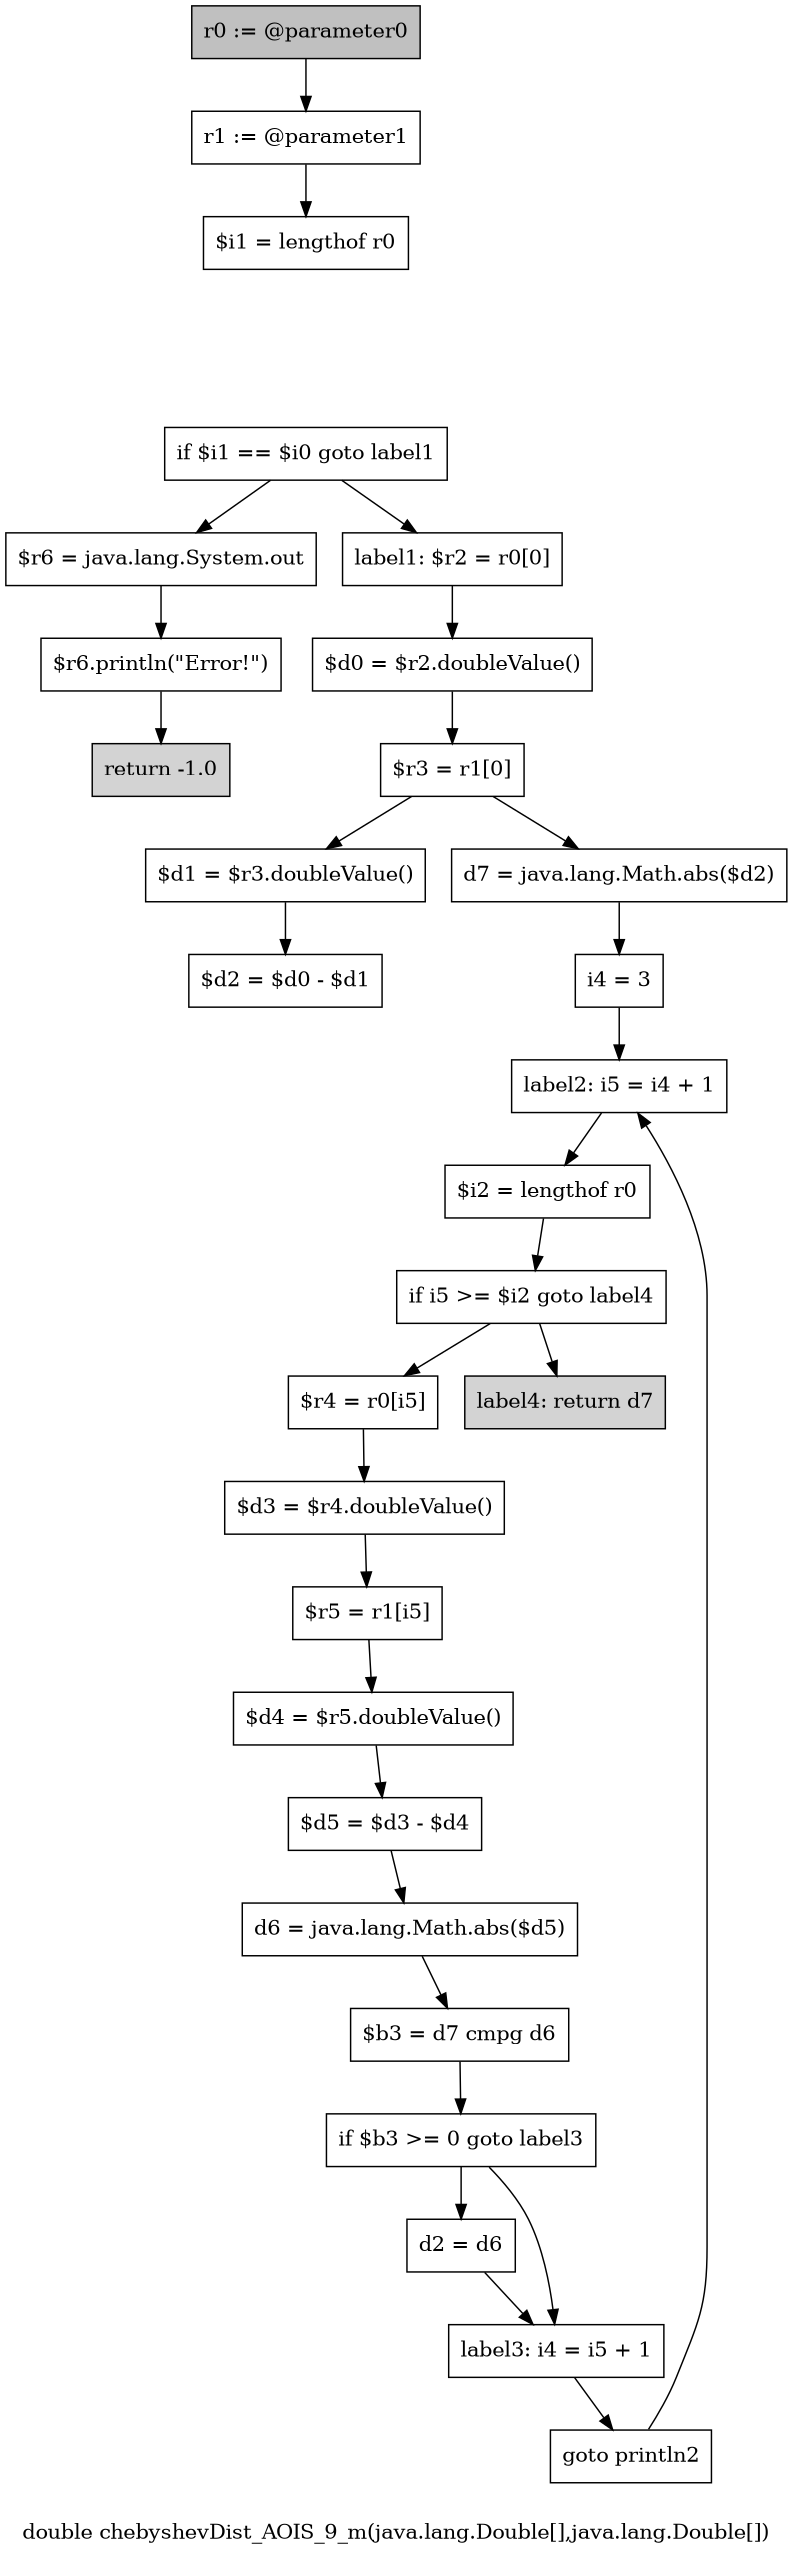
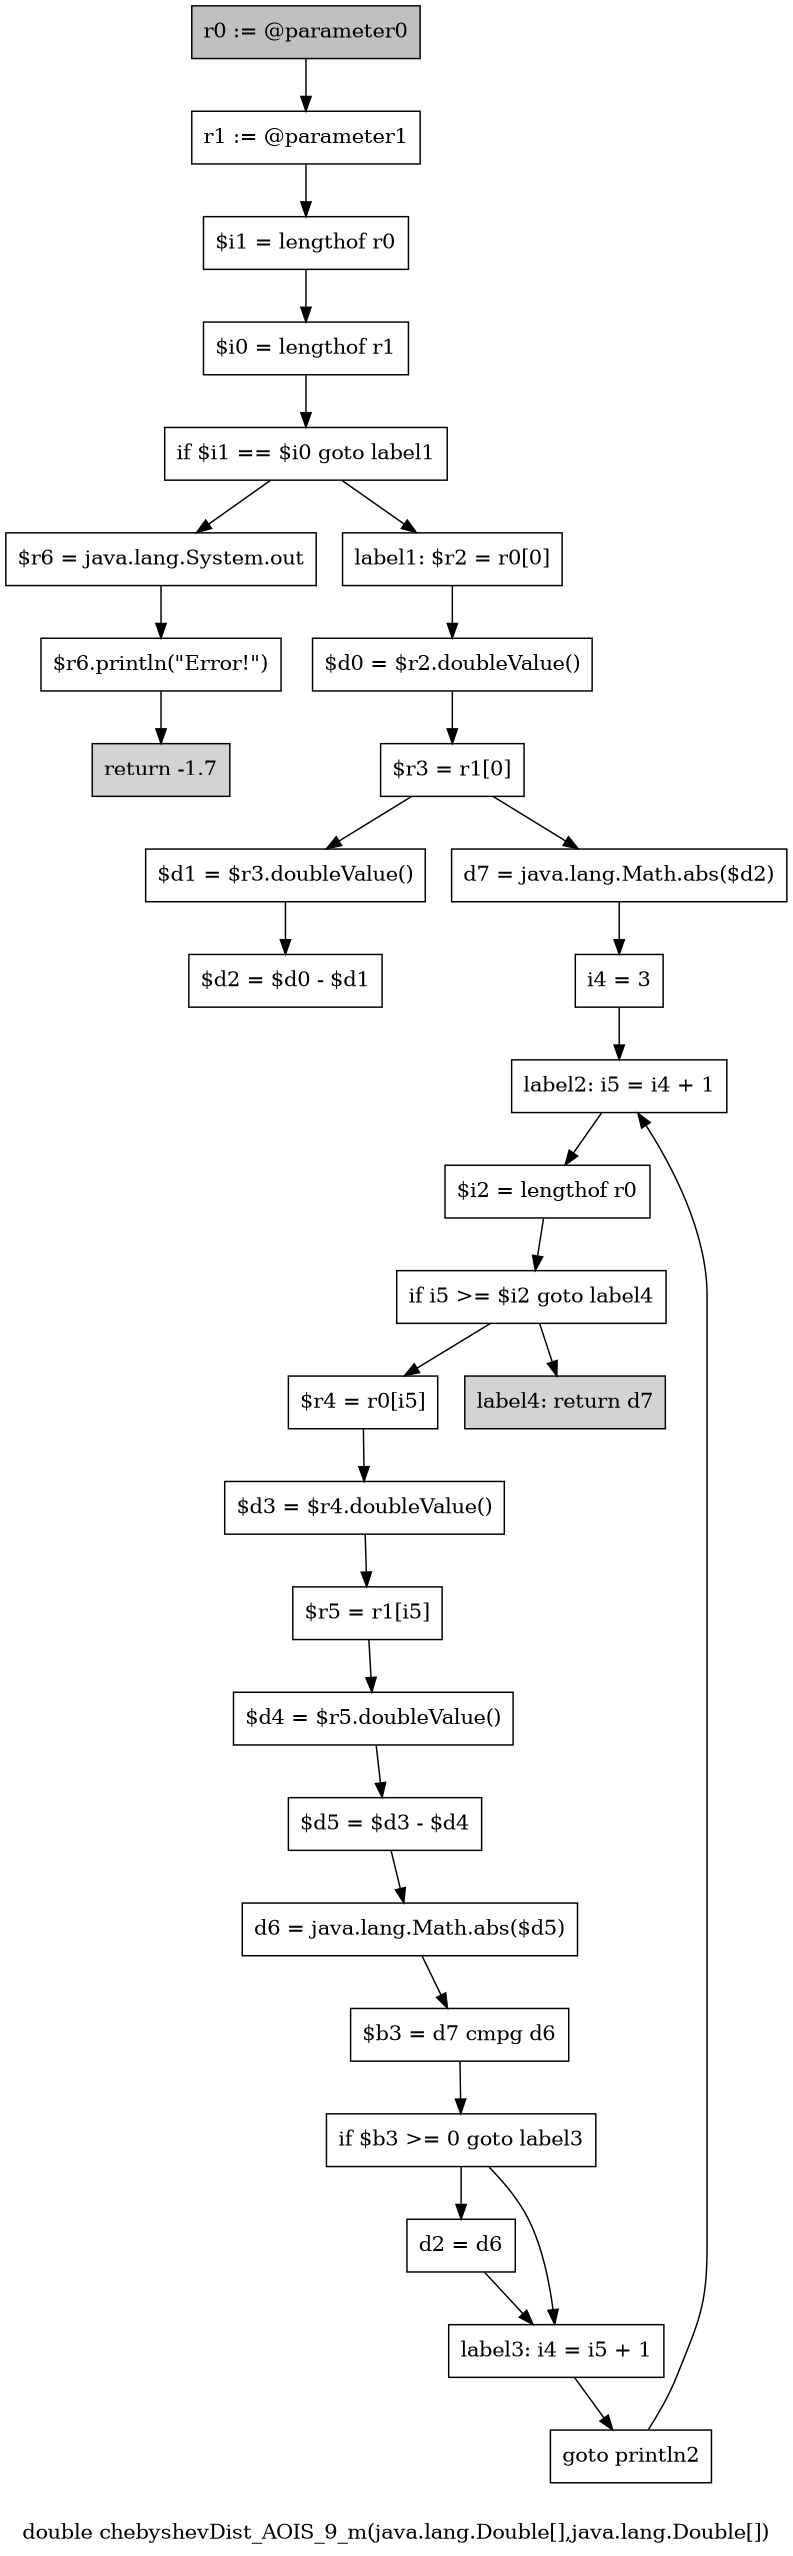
node "$i0 = lengthof r1": added
node "return -1.0": label "return -1.0" -> "return -1.7"
